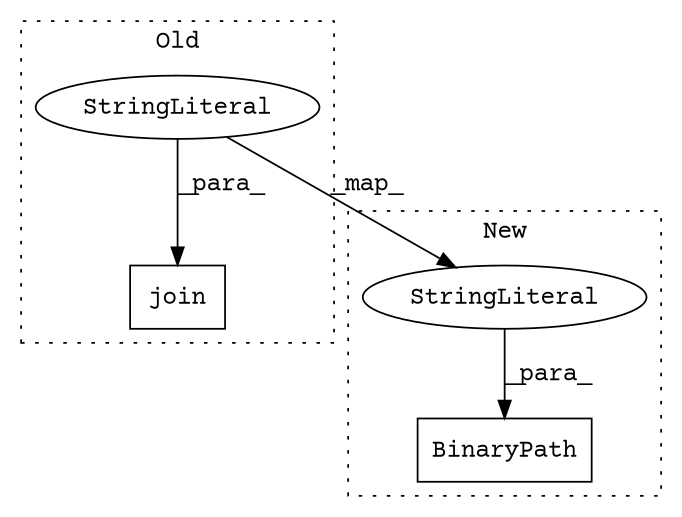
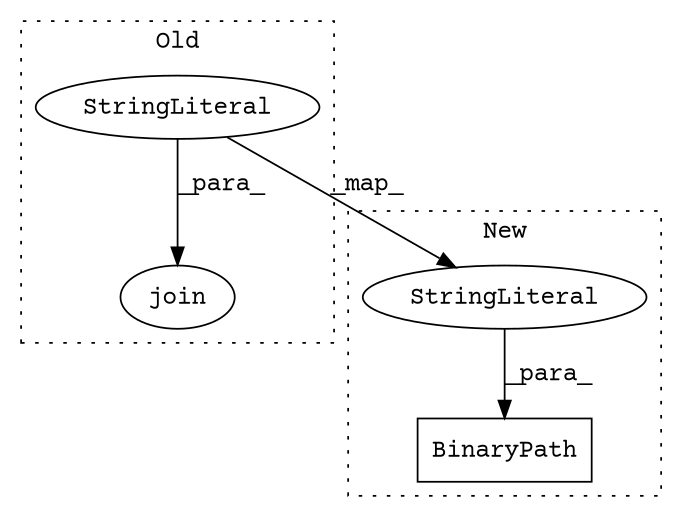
node "join": shape box -> ellipse
